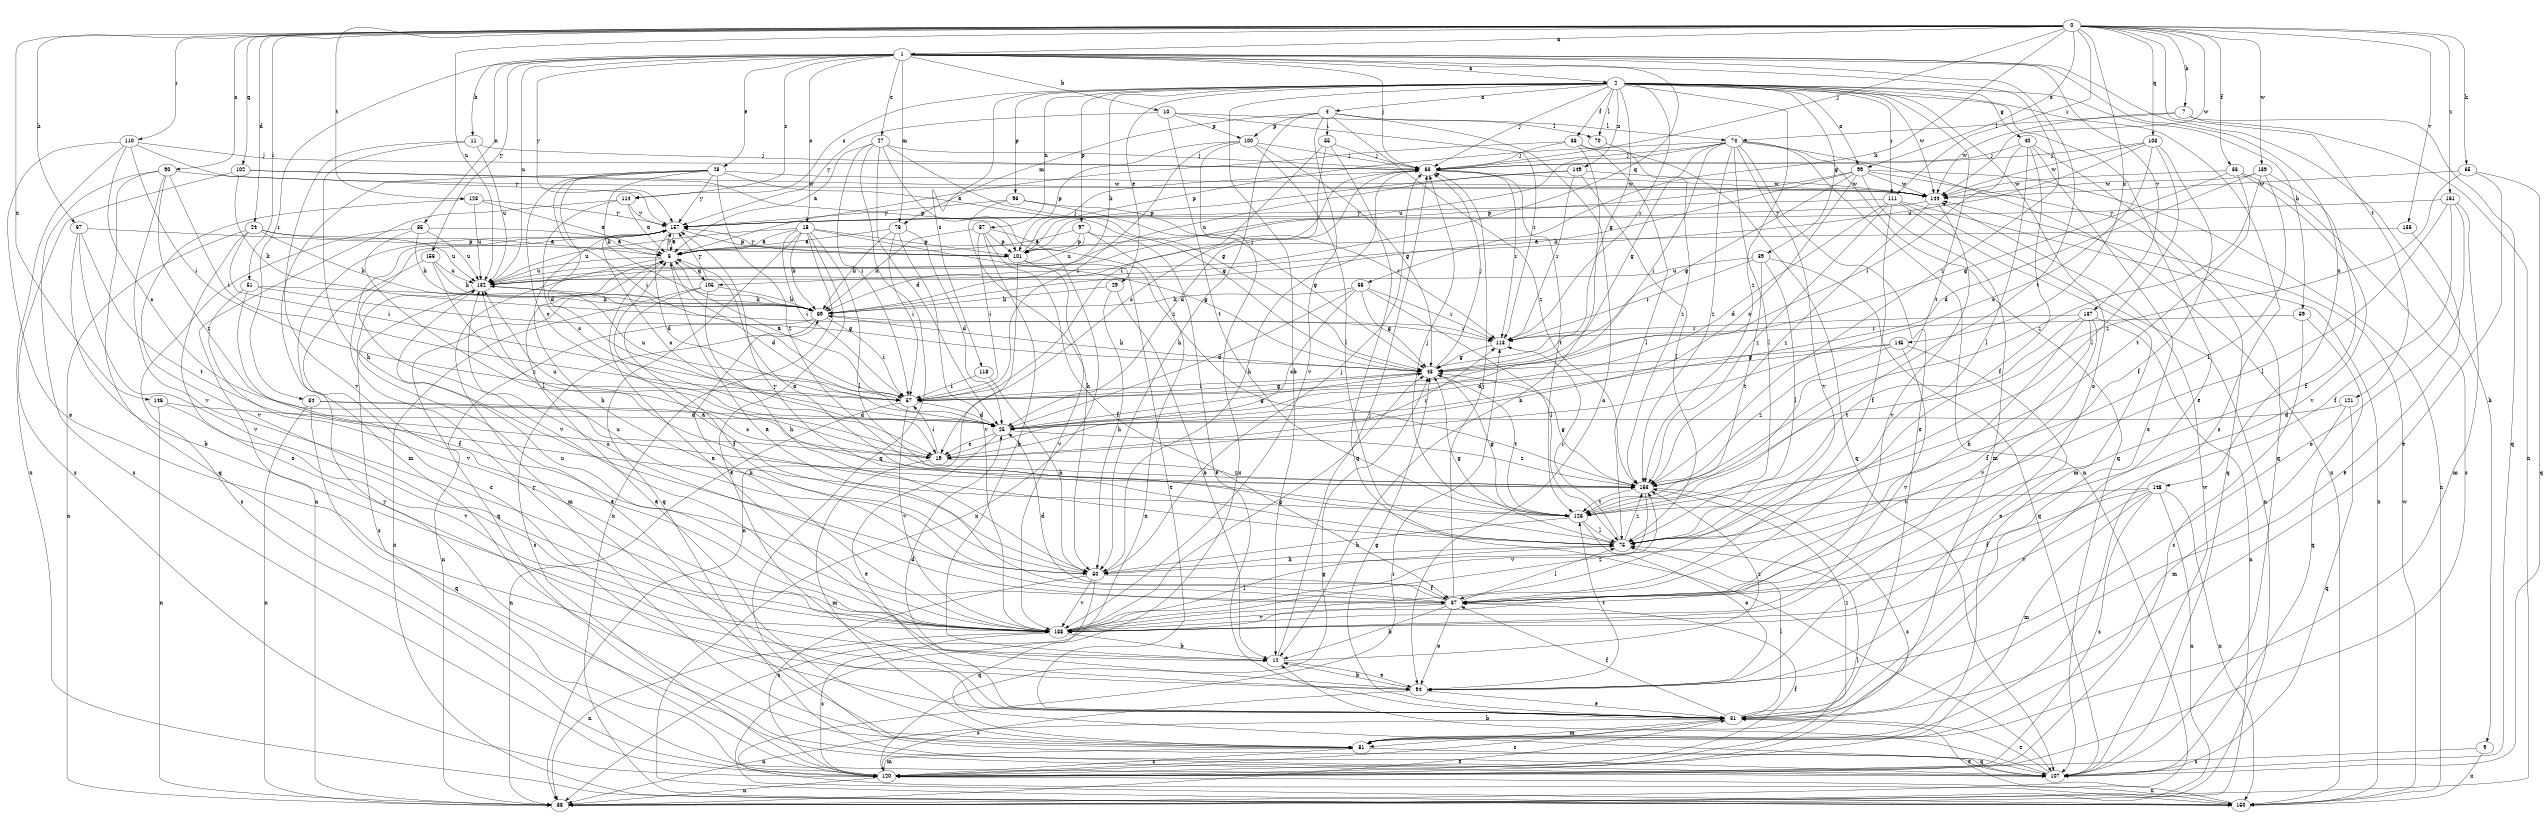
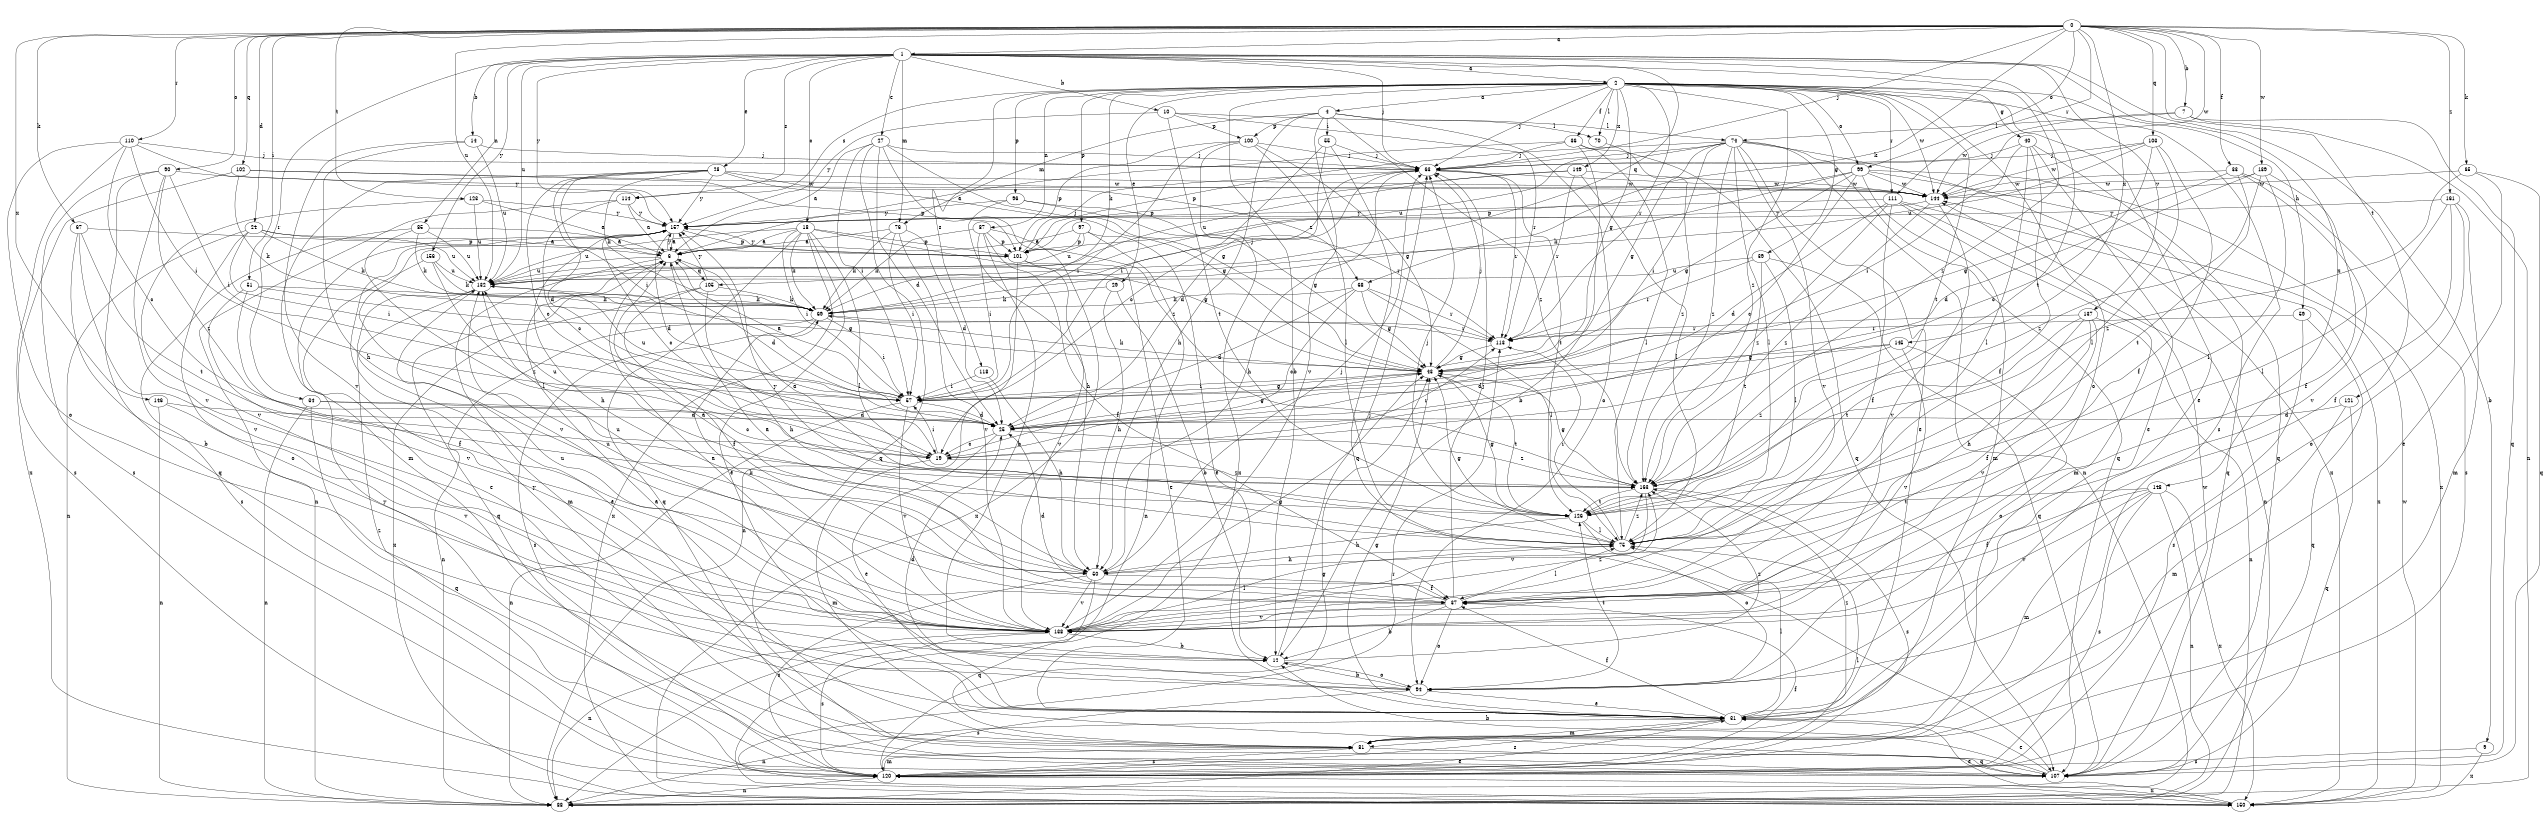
node "11": label "11" -> "14"
node "136": removed
edge "28" -> "163": now "28" -> "68"
edge "132" -> "120": label "s" -> "z"
